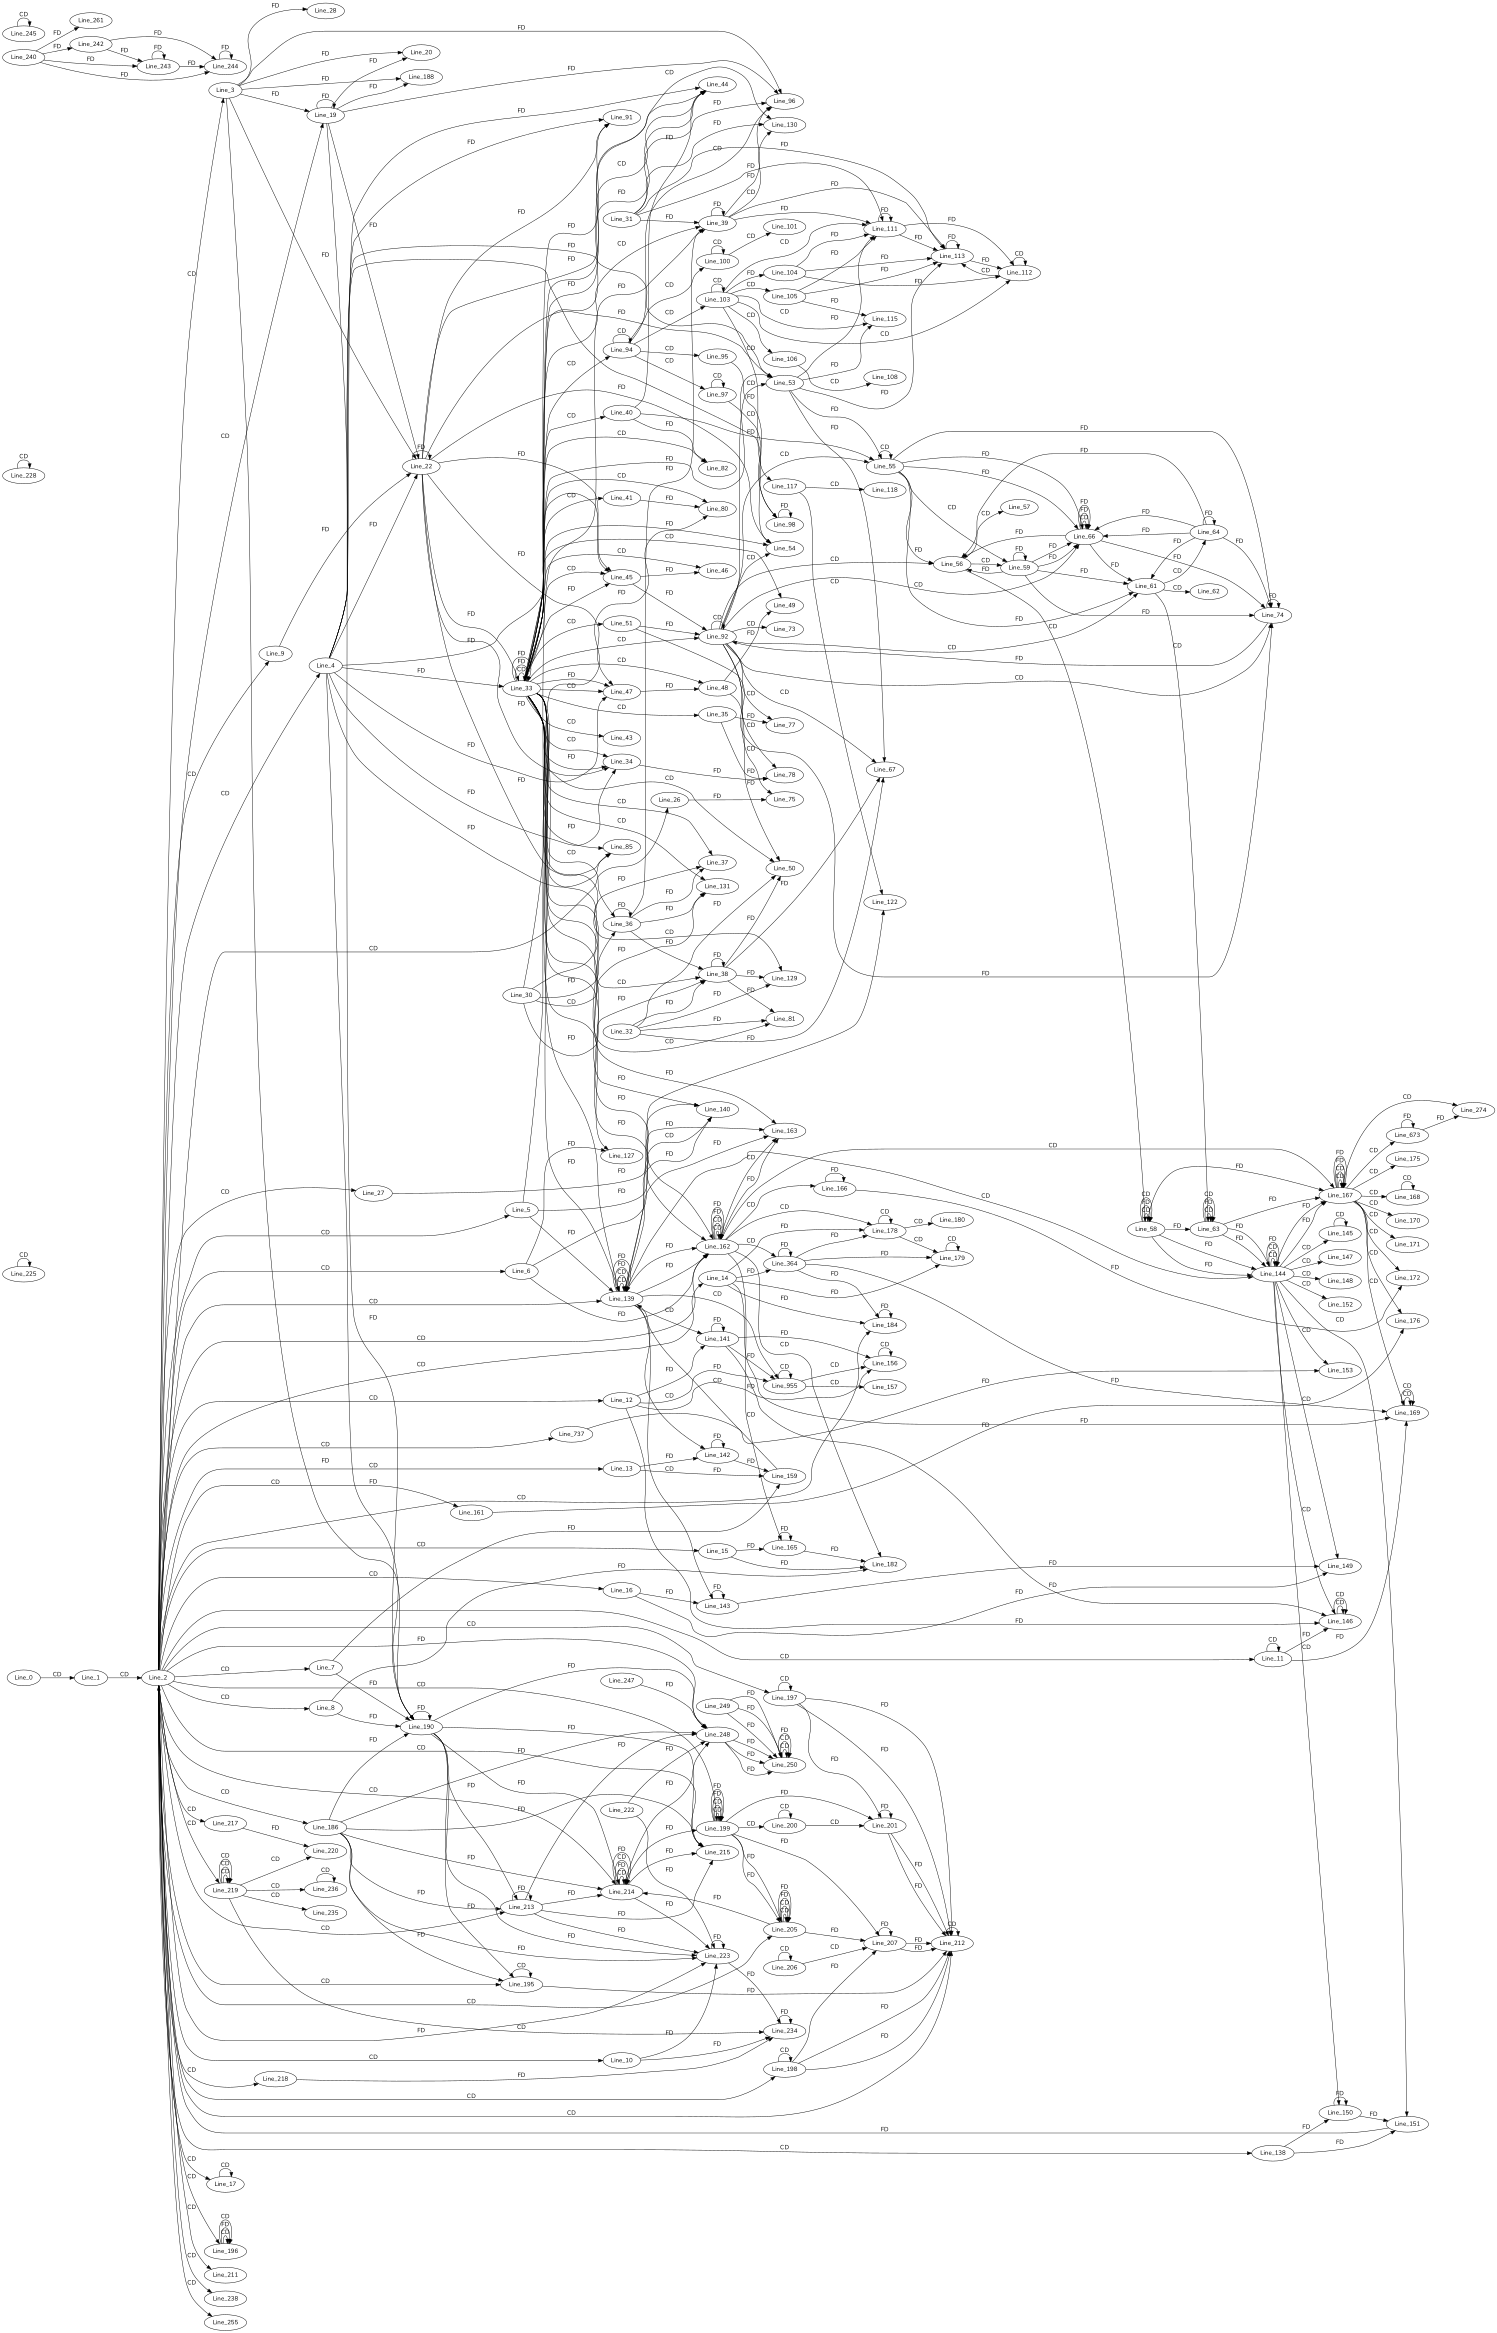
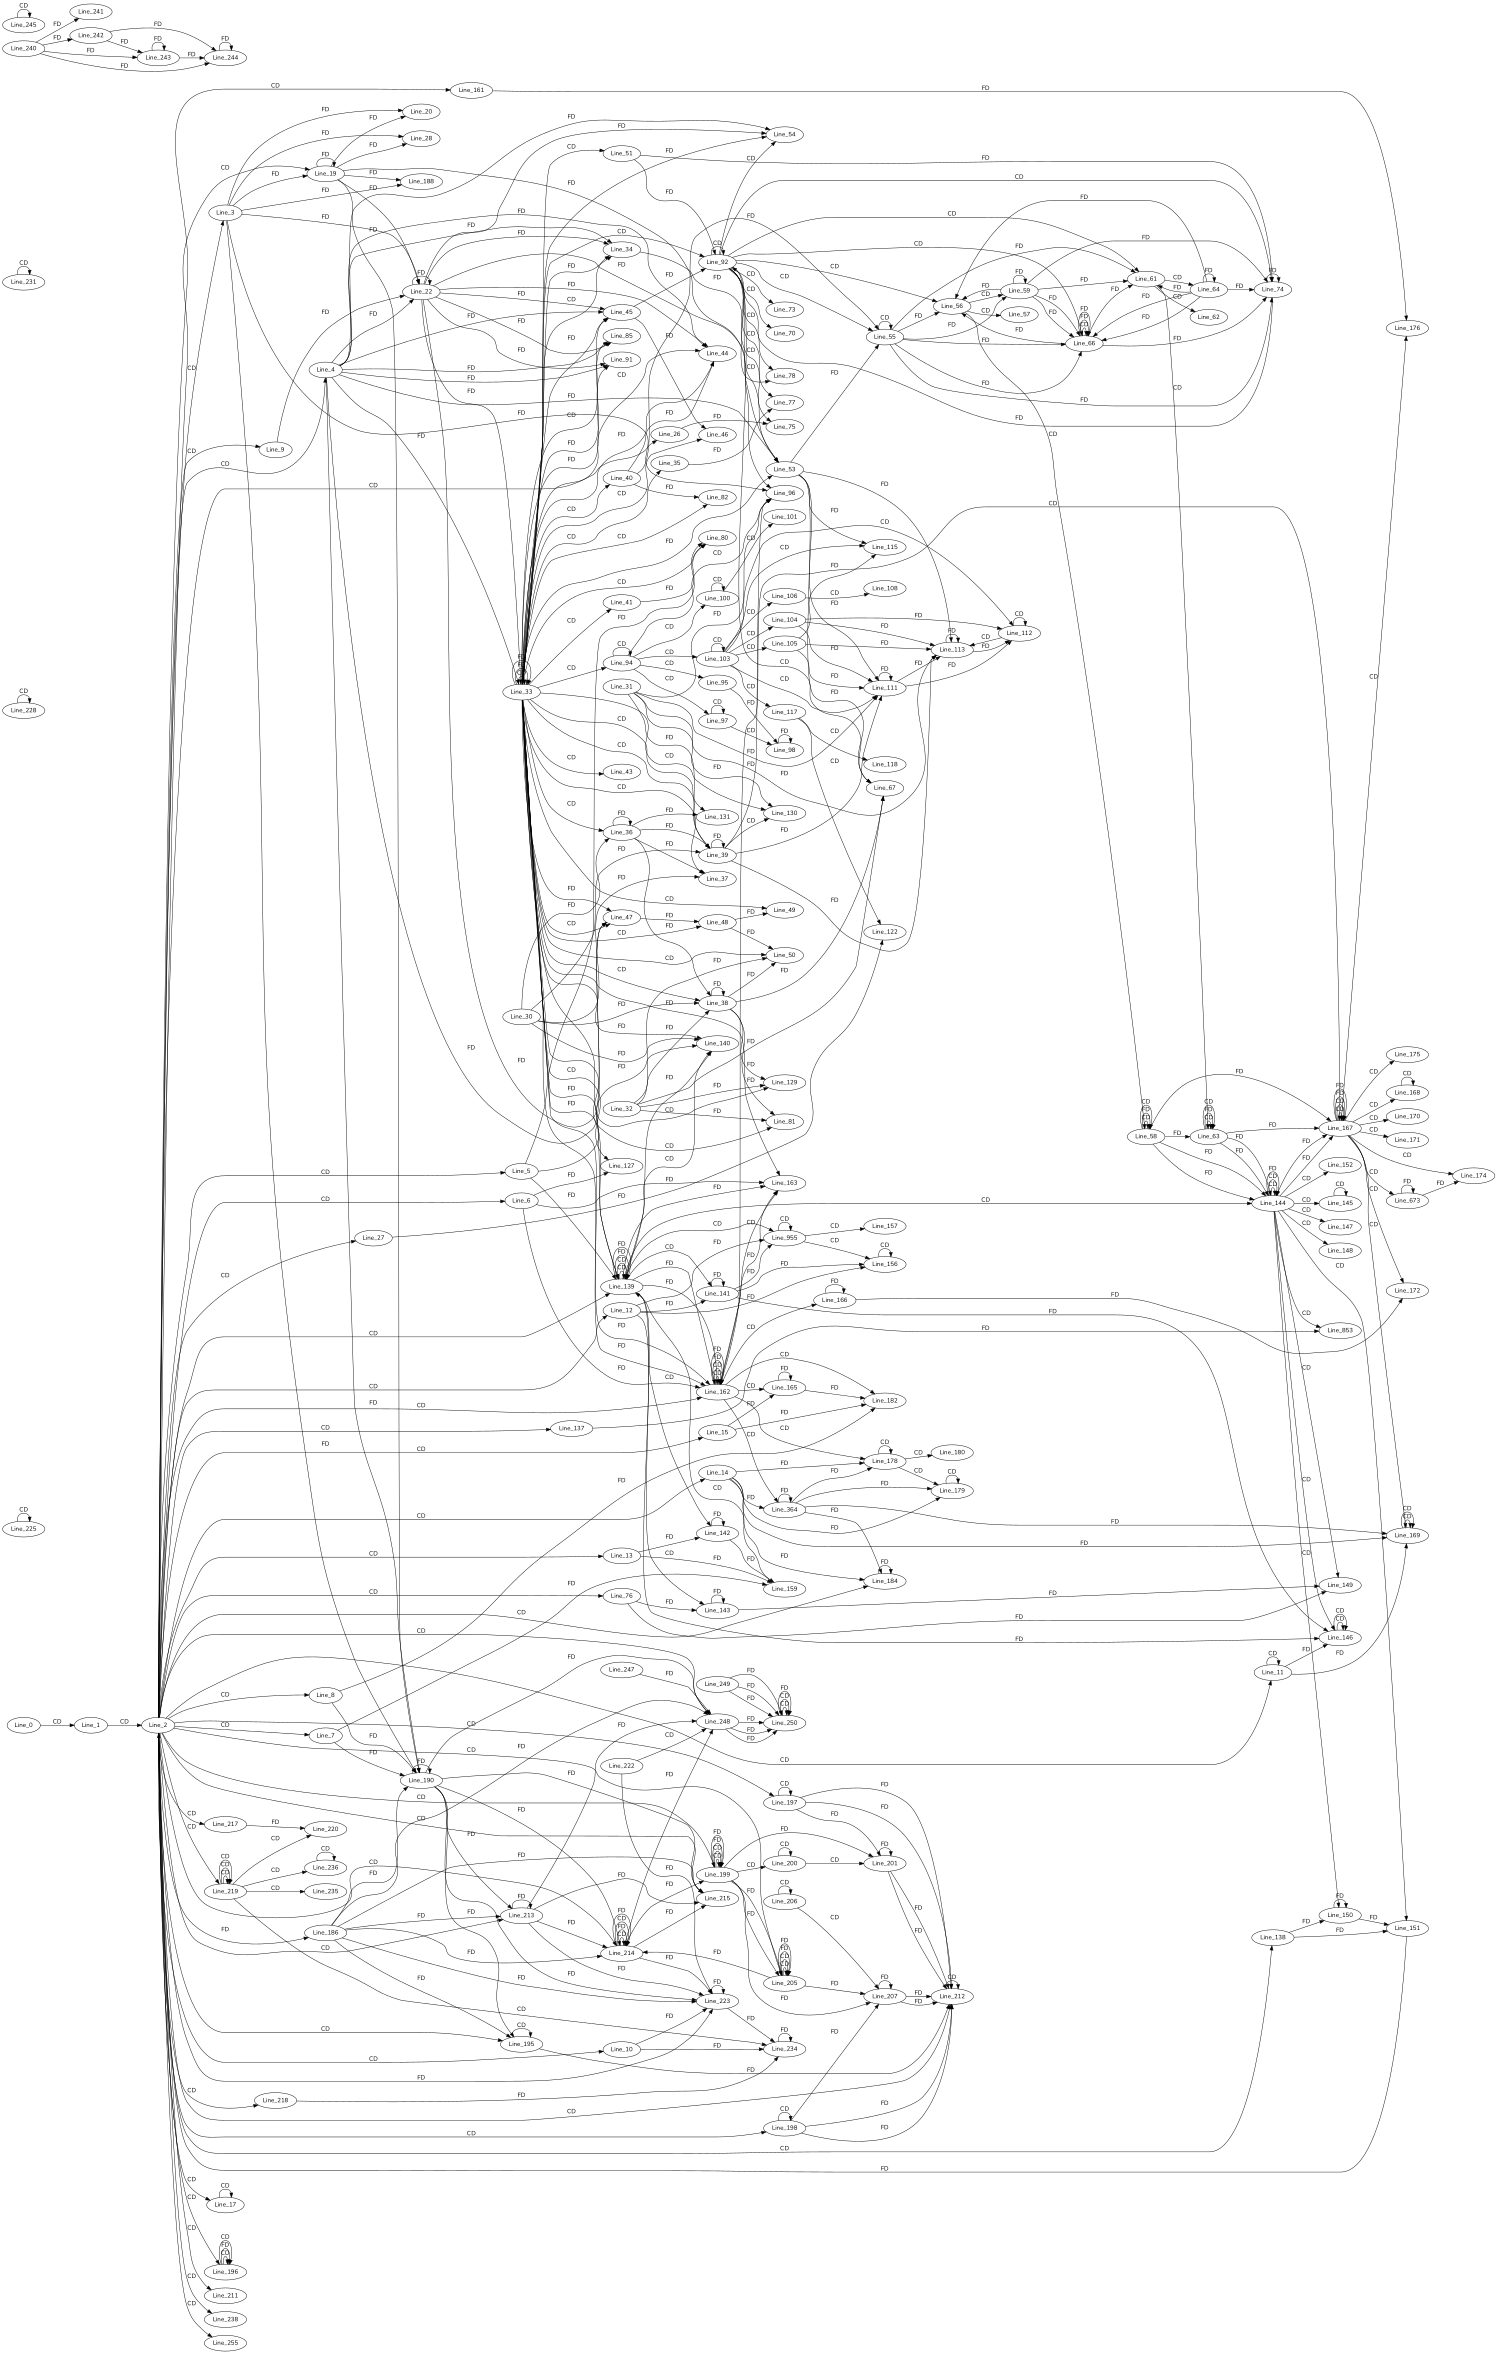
node "Line_261": label "Line_261" -> "Line_241"
edge "Line_19" -> "Line_28": added, label "FD"
edge "Line_103" -> "Line_104": label "FD" -> "CD"
node "Line_231": added
node "Line_70": added
edge "Line_55" -> "Line_59": label "CD" -> "FD"
edge "Line_35" -> "Line_78": removed, label "FD"
edge "Line_30" -> "Line_131": now "Line_30" -> "Line_140"
node "Line_274": label "Line_274" -> "Line_174"
node "Line_153": label "Line_153" -> "Line_853"
node "Line_737": label "Line_737" -> "Line_137"
node "Line_16": label "Line_16" -> "Line_76"
edge "Line_2" -> "Line_248": label "FD" -> "CD"
edge "Line_222" -> "Line_248": label "FD" -> "CD"
edge "Line_2" -> "Line_186": label "CD" -> "FD"
